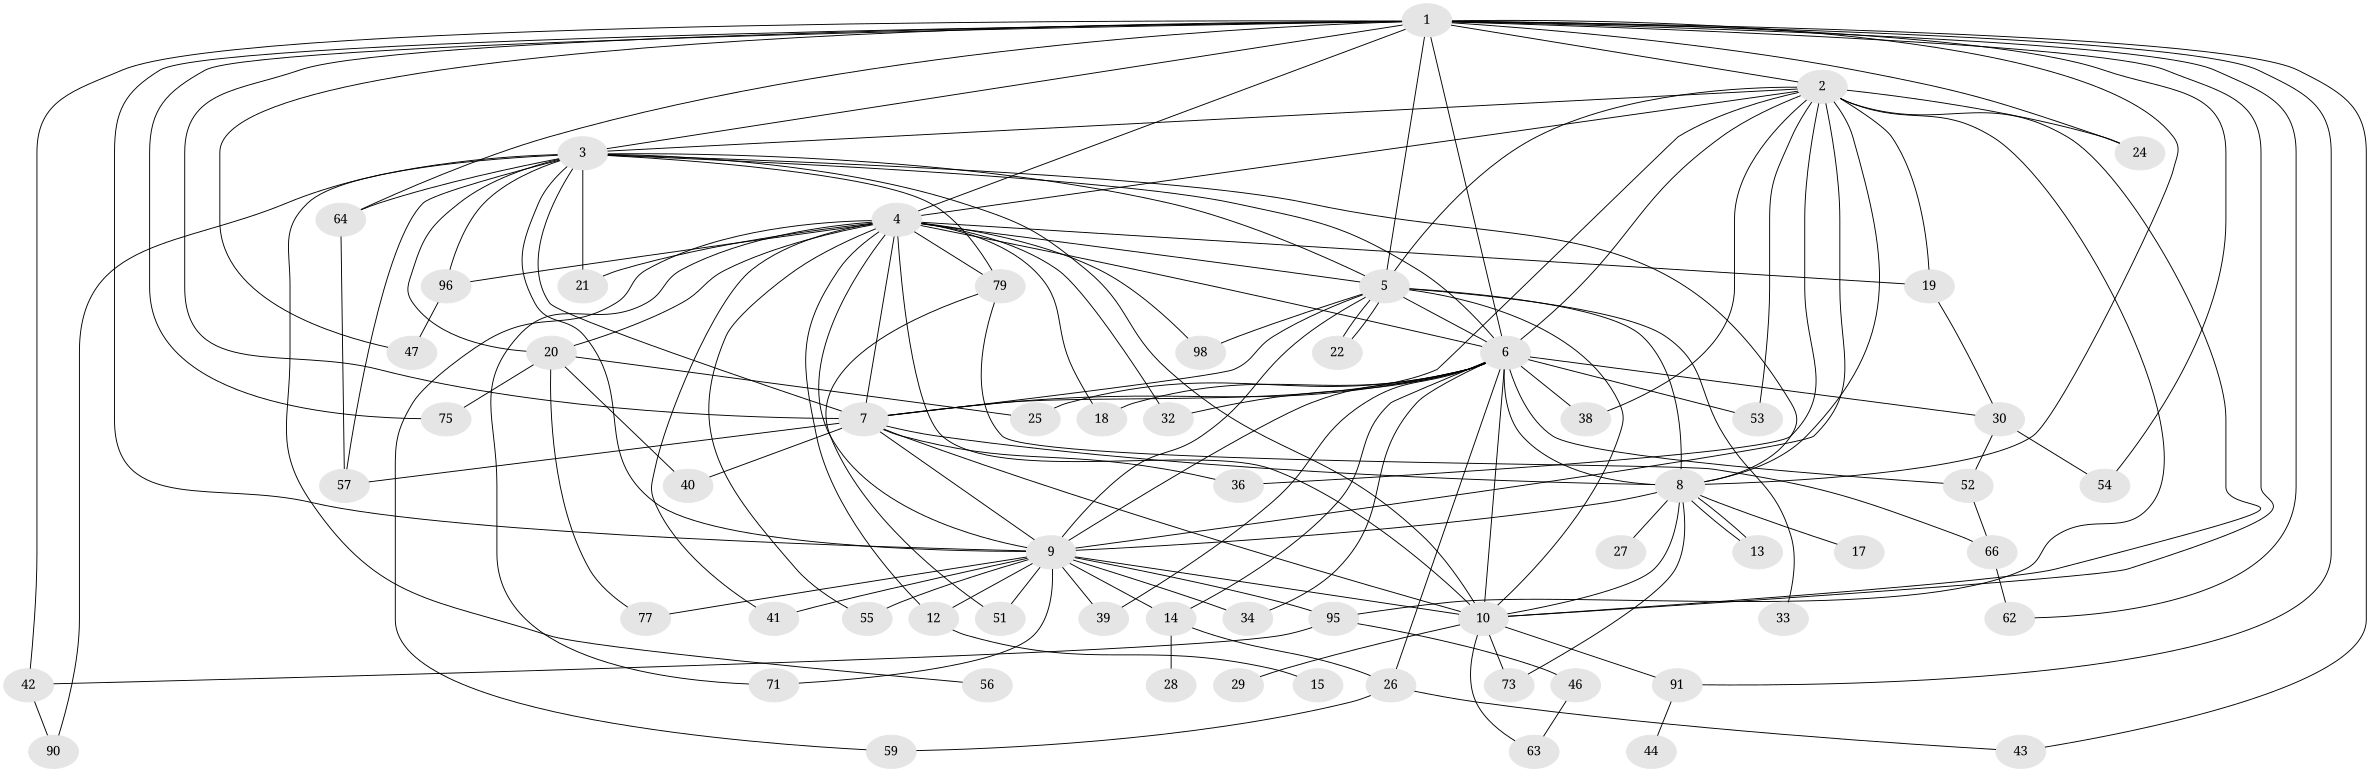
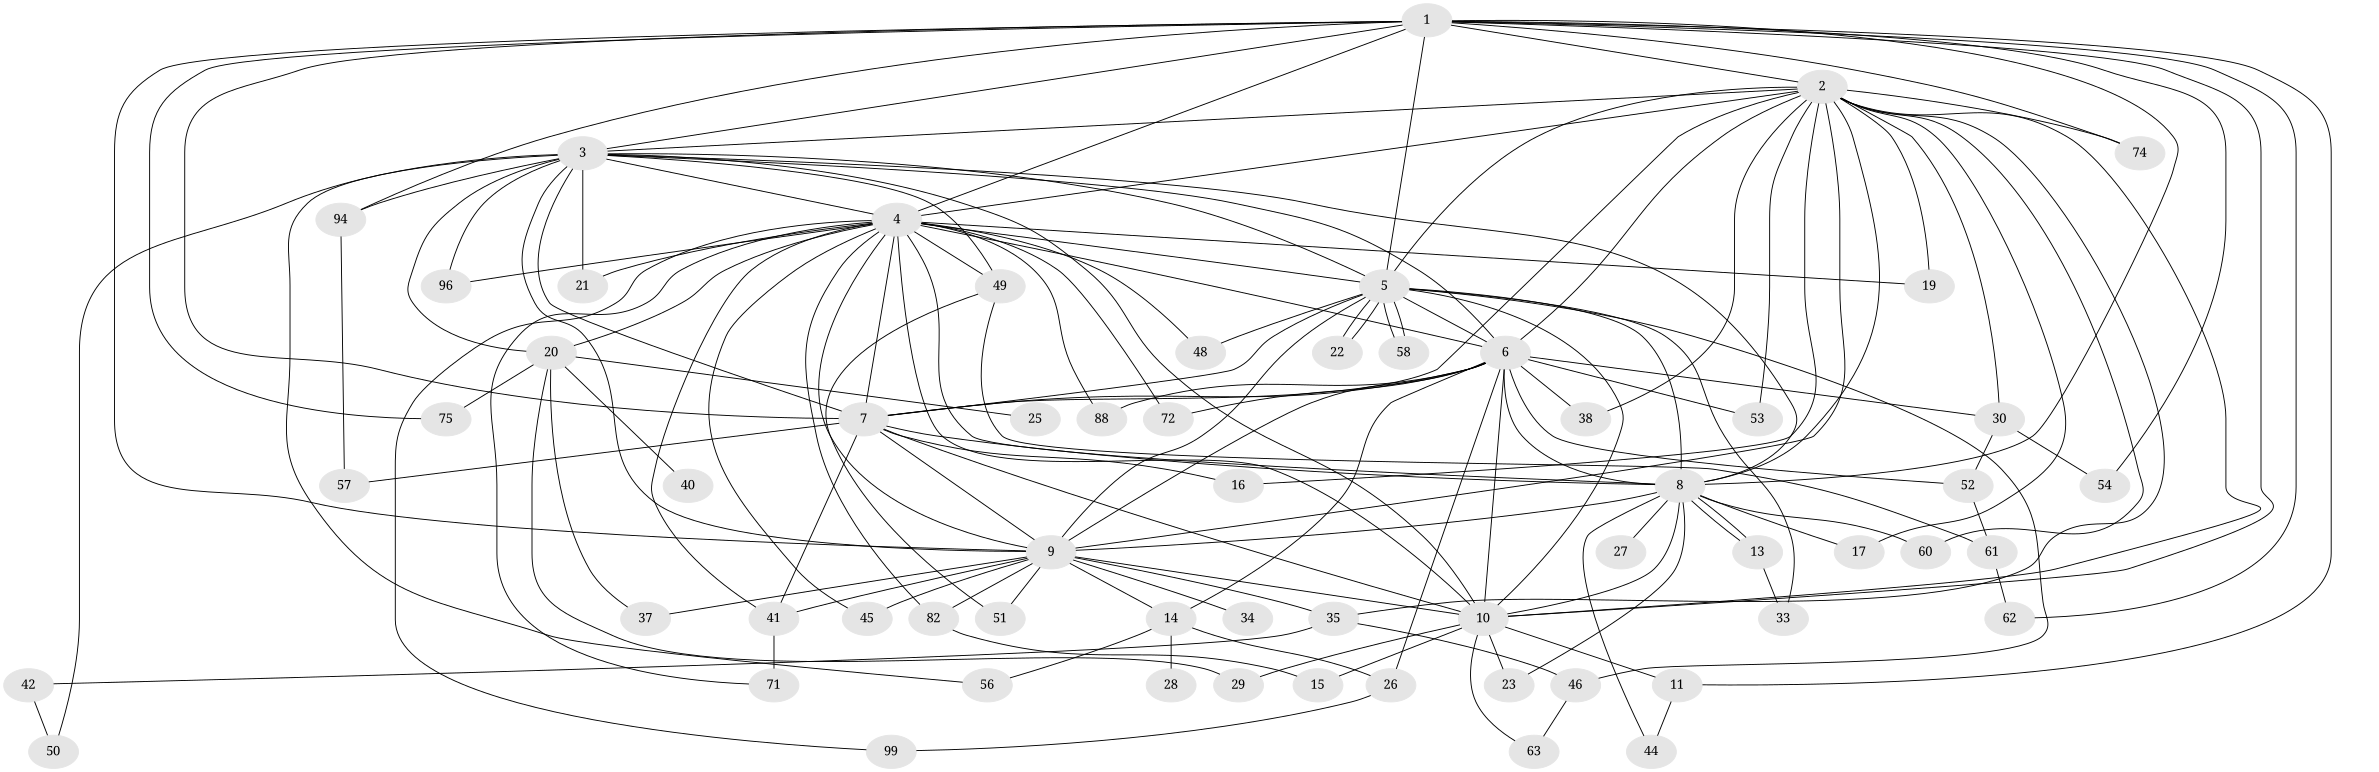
edge "1" -- "42": removed
node "24": label "24" -> "74"
edge "1" -- "6": removed
node "64": label "64" -> "94"
edge "3" -- "57": now "3" -- "4"
node "79": label "79" -> "49"
edge "2" -- "17": added
edge "19" -- "30": now "2" -- "30"
node "47": removed
node "98": label "98" -> "48"
node "58": added
edge "6" -- "25": removed
node "18": label "18" -> "88"
node "32": label "32" -> "72"
edge "7" -- "40": now "7" -- "41"
edge "4" -- "8": added
edge "5" -- "46": added
node "36": label "36" -> "16"
edge "6" -- "34": removed
node "60": added
node "66": label "66" -> "61"
edge "8" -- "44": added
edge "13" -- "33": added
node "77": label "77" -> "37"
node "55": label "55" -> "45"
node "12": label "12" -> "82"
node "39": removed
node "95": label "95" -> "35"
edge "20" -- "29": added
edge "10" -- "15": added
edge "14" -- "56": added
edge "9" -- "71": now "41" -- "71"
node "73": label "73" -> "23"
node "91": label "91" -> "11"
node "90": label "90" -> "50"
node "59": label "59" -> "99"
node "43": removed
